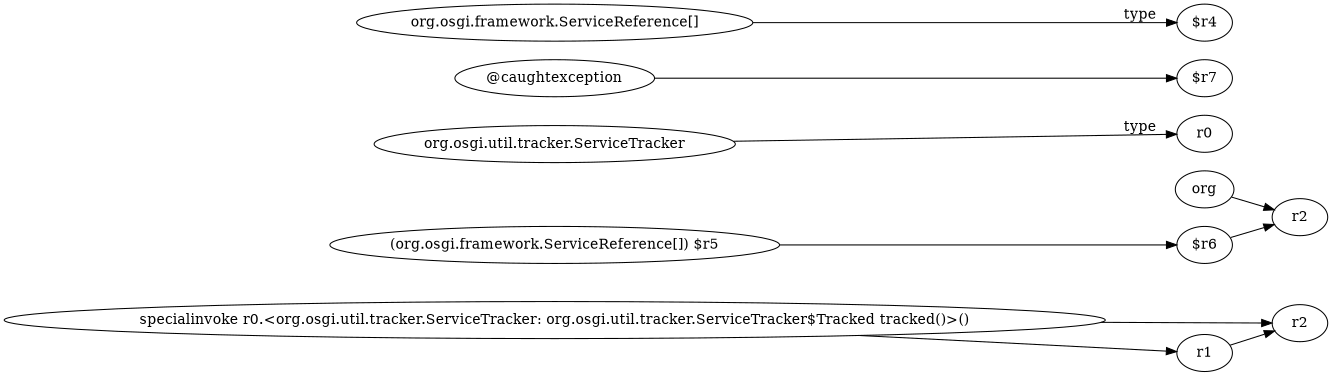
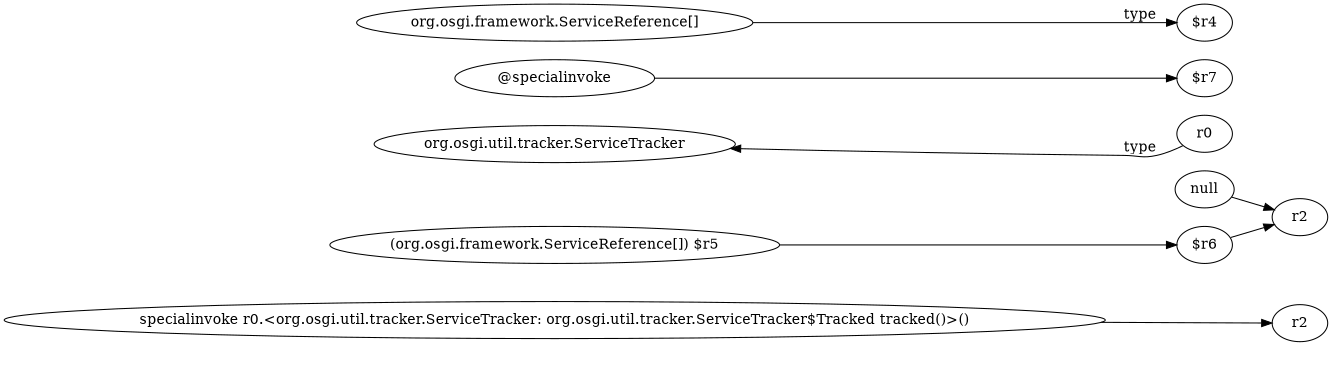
node "@caughtexception": label "@caughtexception" -> "@specialinvoke"
edge "org.osgi.util.tracker.ServiceTracker" -> "r0": reversed
node "org": label "org" -> "null"
node "r1": removed
